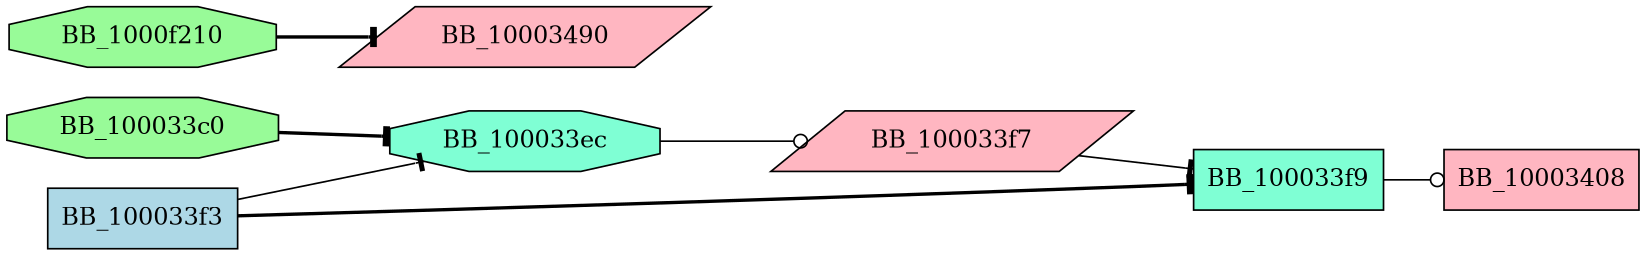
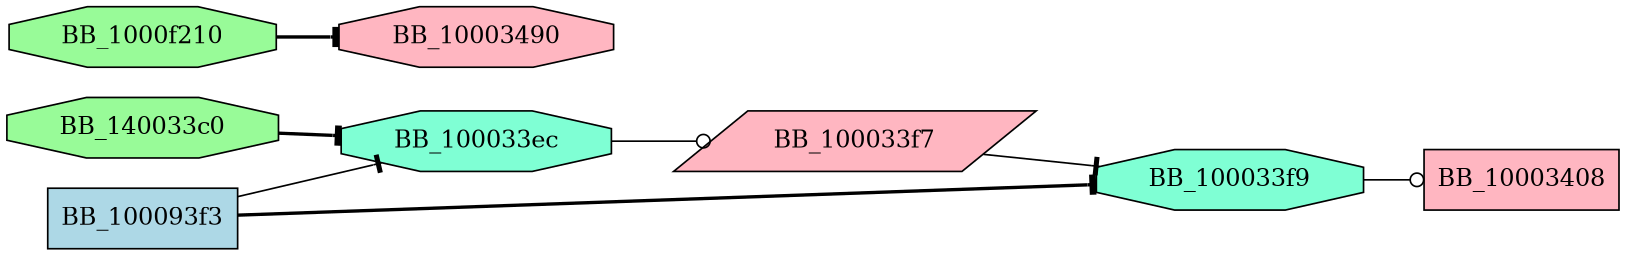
node "BB_10003490": shape parallelogram -> octagon
node "BB_100033c0": label "BB_100033c0" -> "BB_140033c0"
node "BB_100033f9": shape box -> octagon
node "BB_100033f3": label "BB_100033f3" -> "BB_100093f3"
